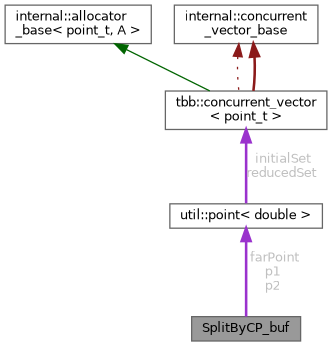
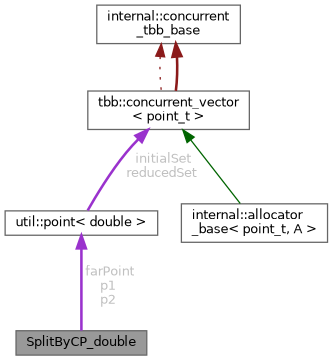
node "internal::concurrent _vector_base": label "internal::concurrent _vector_base" -> "internal::concurrent _tbb_base"
edge "tbb::concurrent_vector < point_t >" -> "internal::allocator _base< point_t, A >": reversed
node "SplitByCP_buf": label "SplitByCP_buf" -> "SplitByCP_double"
